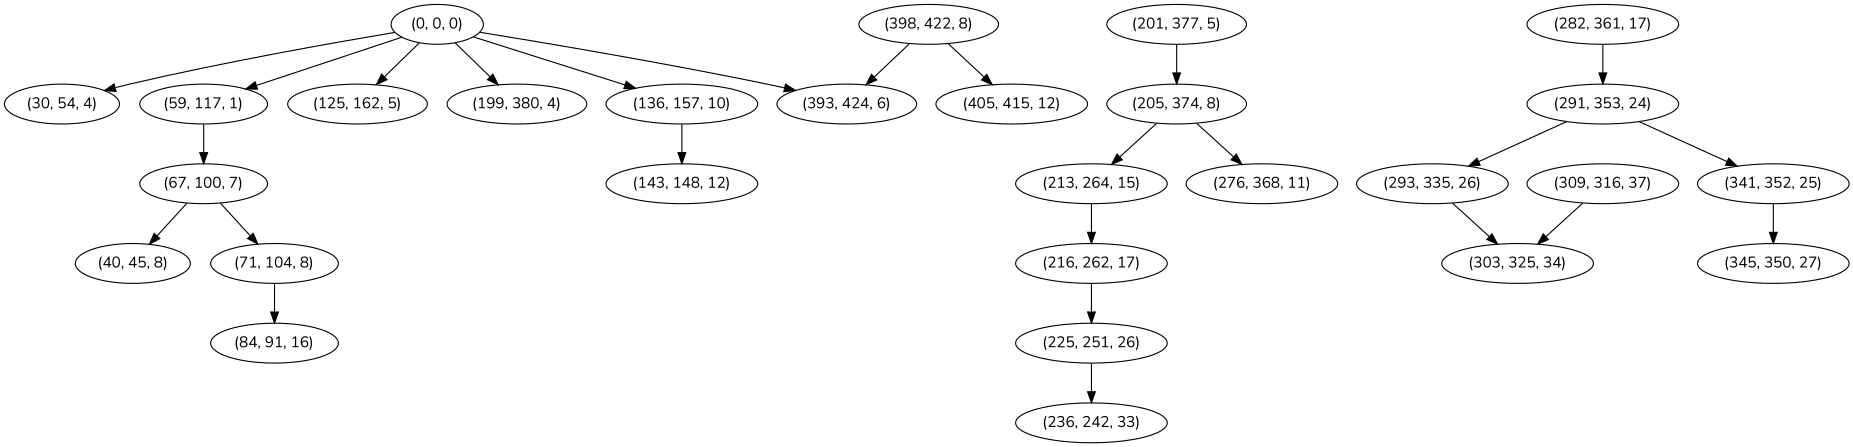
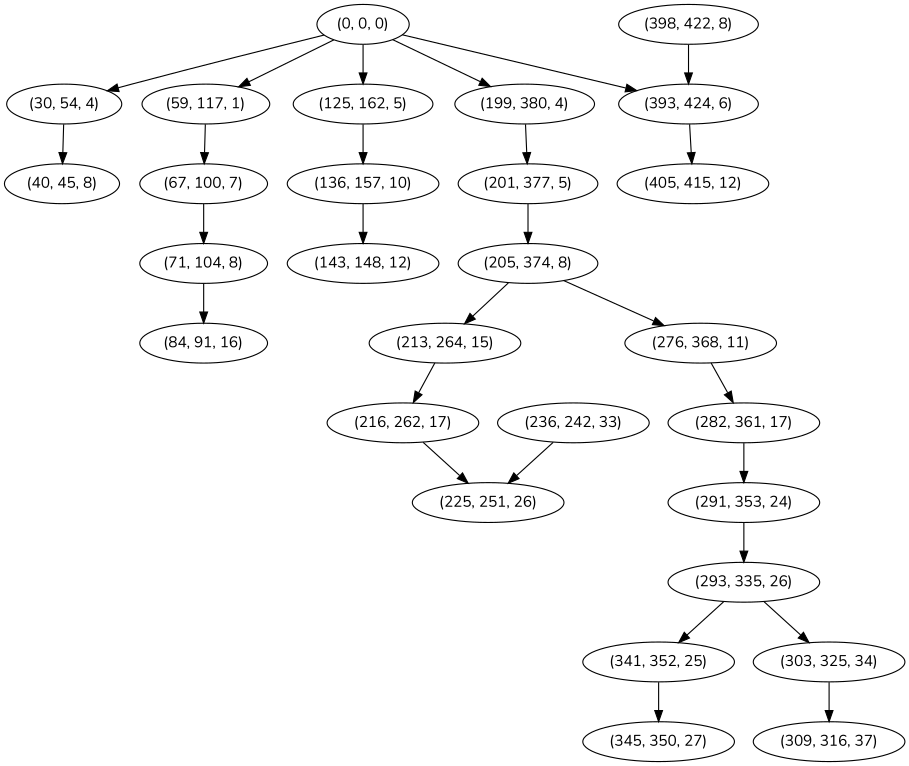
edge "(398, 422, 8)" -> "(405, 415, 12)": now "(393, 424, 6)" -> "(405, 415, 12)"
edge "(0, 0, 0)" -> "(136, 157, 10)": now "(125, 162, 5)" -> "(136, 157, 10)"
edge "(199, 380, 4)" -> "(201, 377, 5)": added
edge "(291, 353, 24)" -> "(341, 352, 25)": now "(293, 335, 26)" -> "(341, 352, 25)"
edge "(67, 100, 7)" -> "(40, 45, 8)": now "(30, 54, 4)" -> "(40, 45, 8)"
edge "(309, 316, 37)" -> "(303, 325, 34)": reversed
edge "(276, 368, 11)" -> "(282, 361, 17)": added
edge "(225, 251, 26)" -> "(236, 242, 33)": reversed
